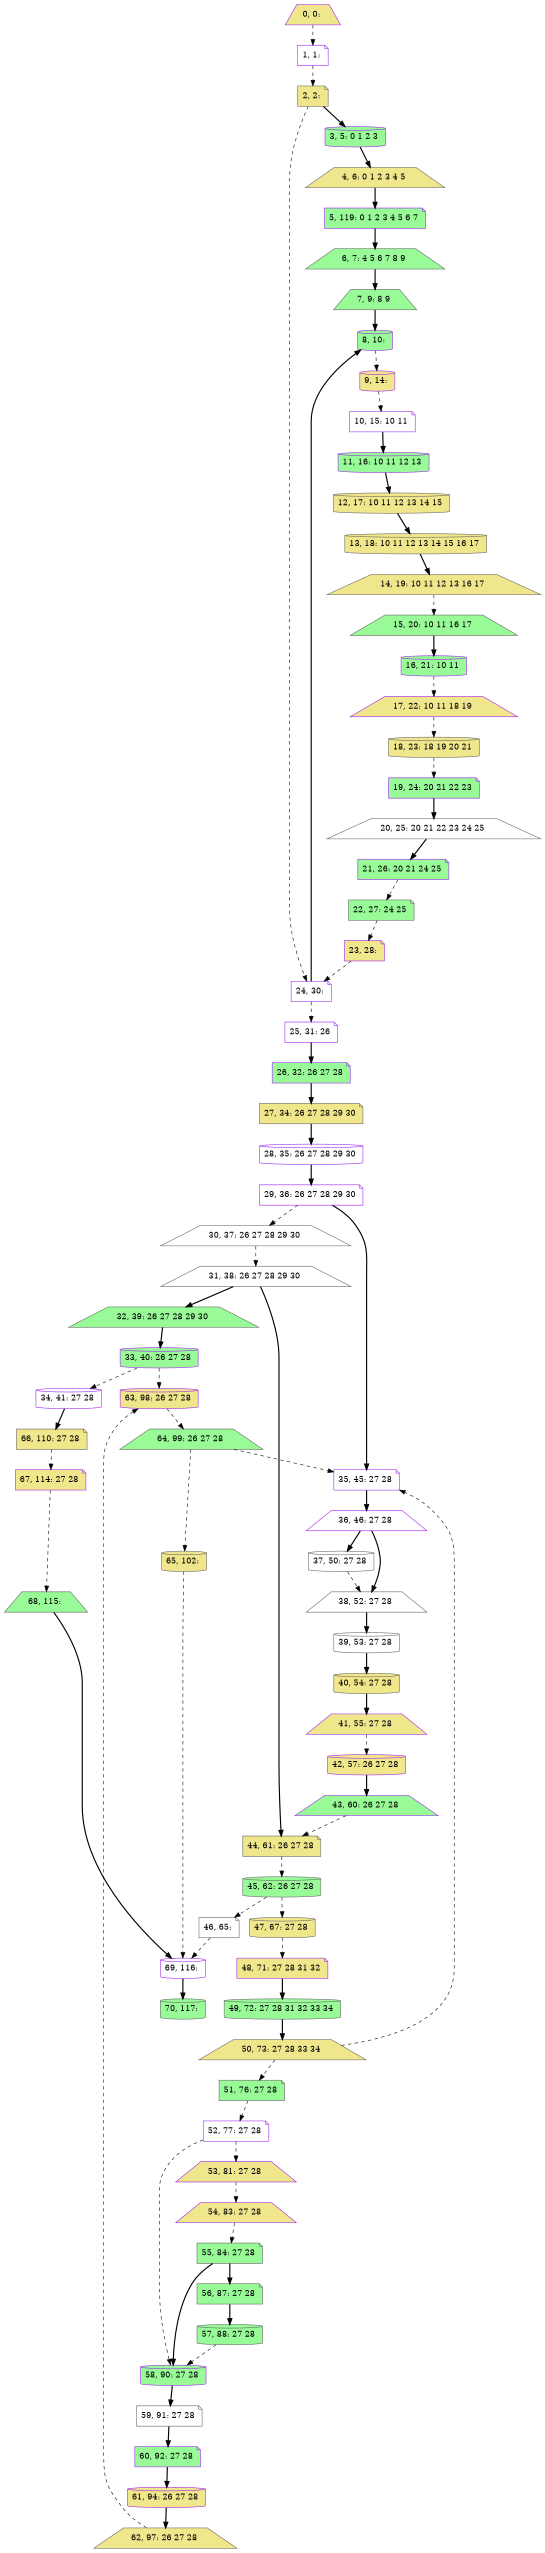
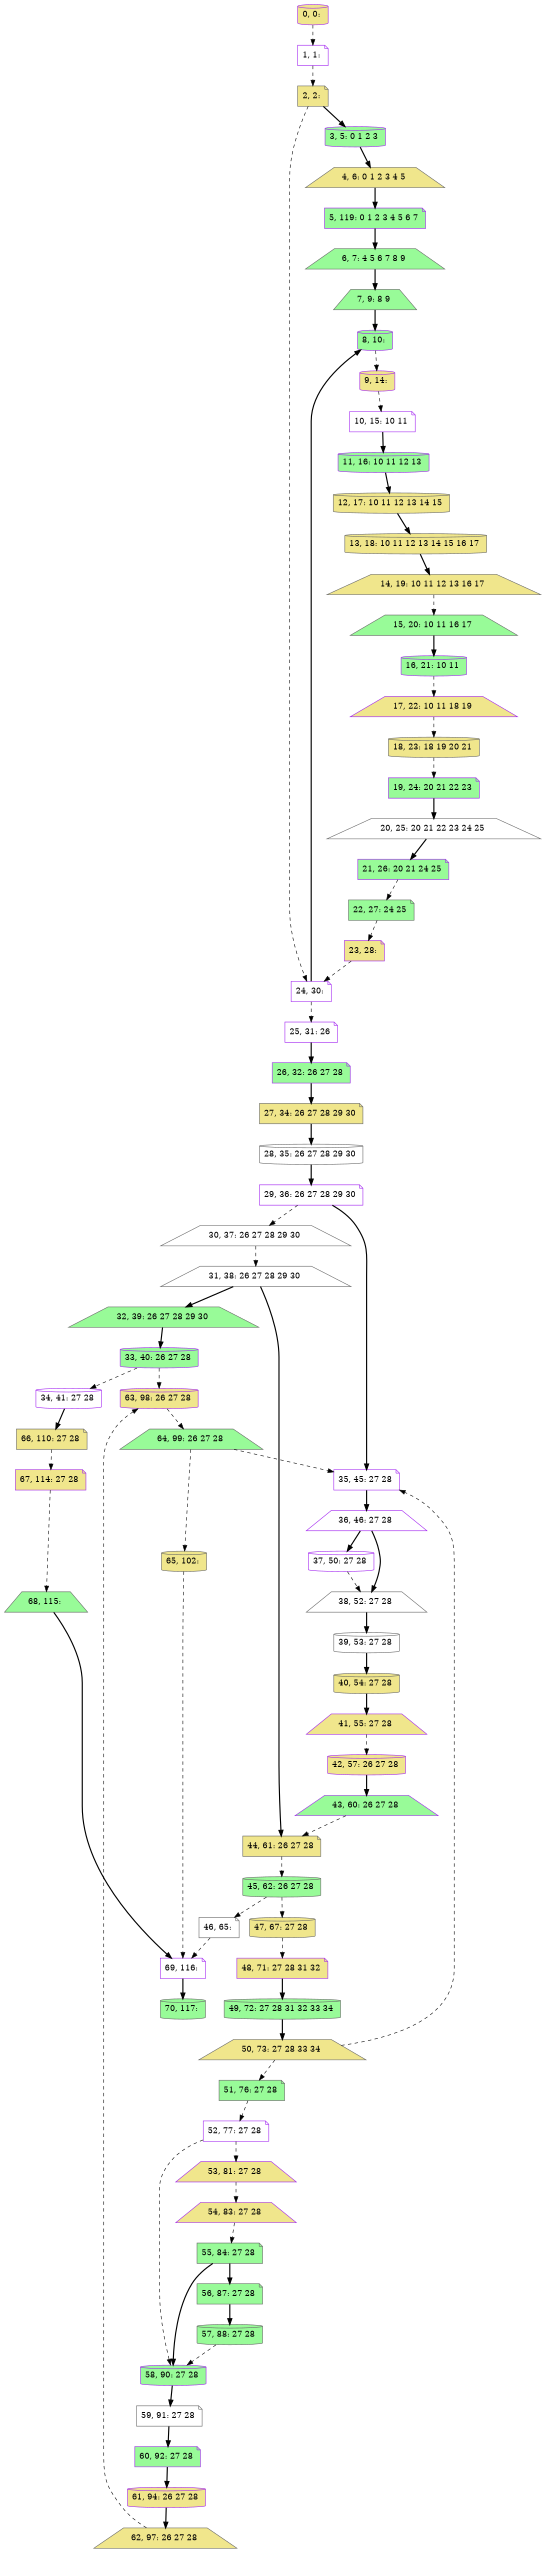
node "0, 0:": shape trapezium -> cylinder
node "28, 35: 26 27 28 29 30": color purple -> gray40
node "37, 50: 27 28": color gray40 -> purple
node "69, 116:": shape cylinder -> note
